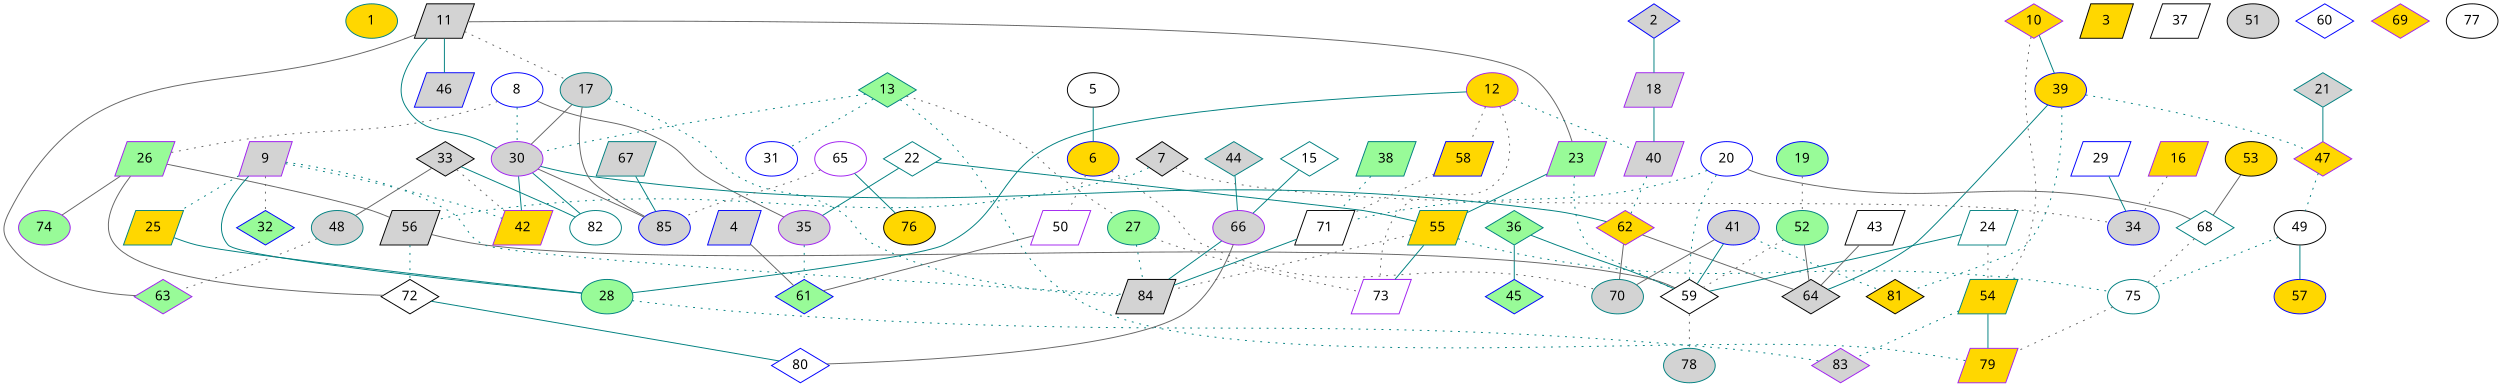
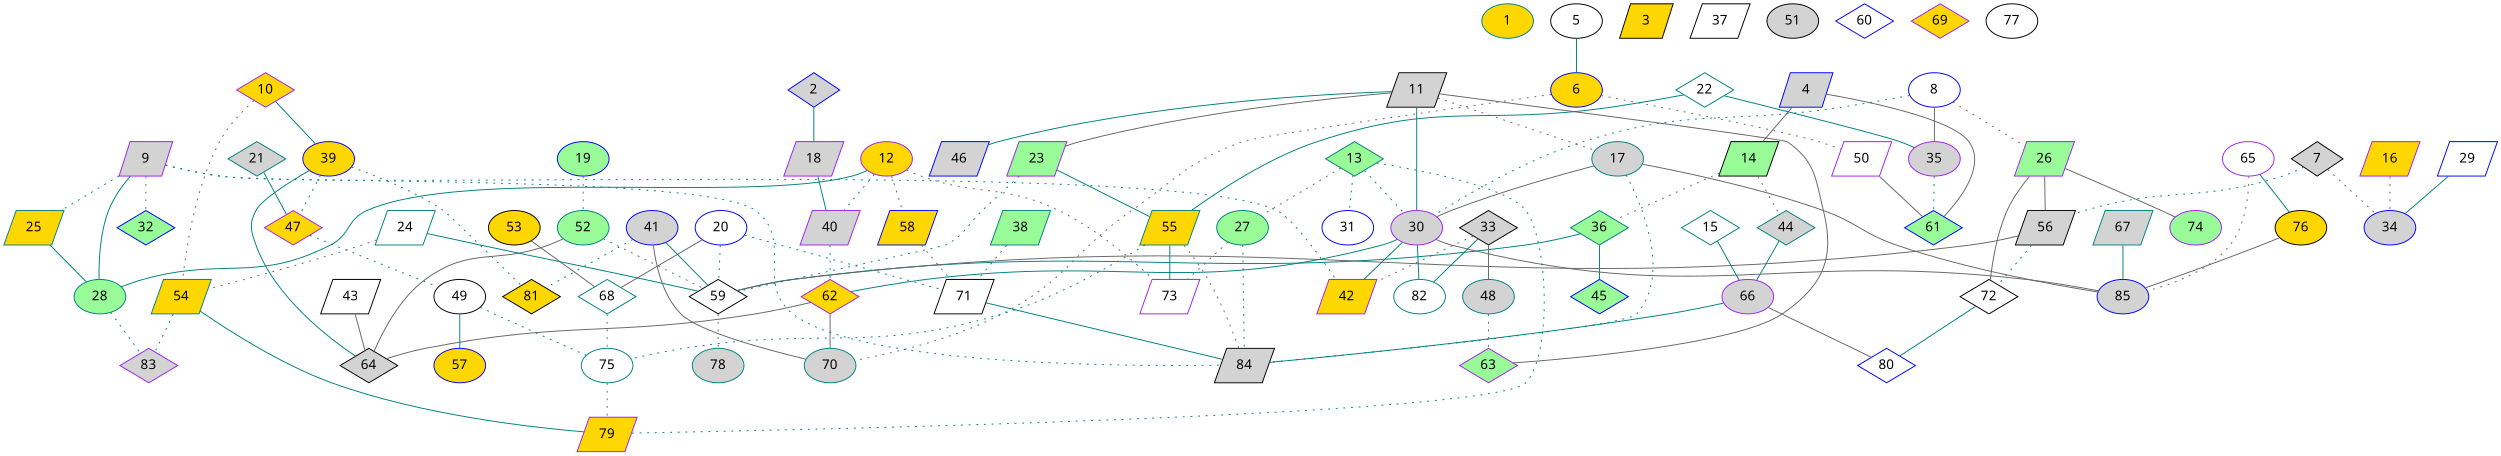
node "14": added
edge "76" -- "85": added
